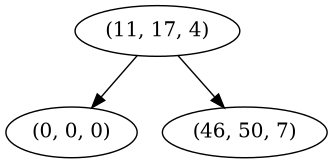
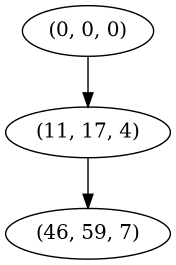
edge "(11, 17, 4)" -> "(0, 0, 0)": reversed
node "(46, 50, 7)": label "(46, 50, 7)" -> "(46, 59, 7)"
